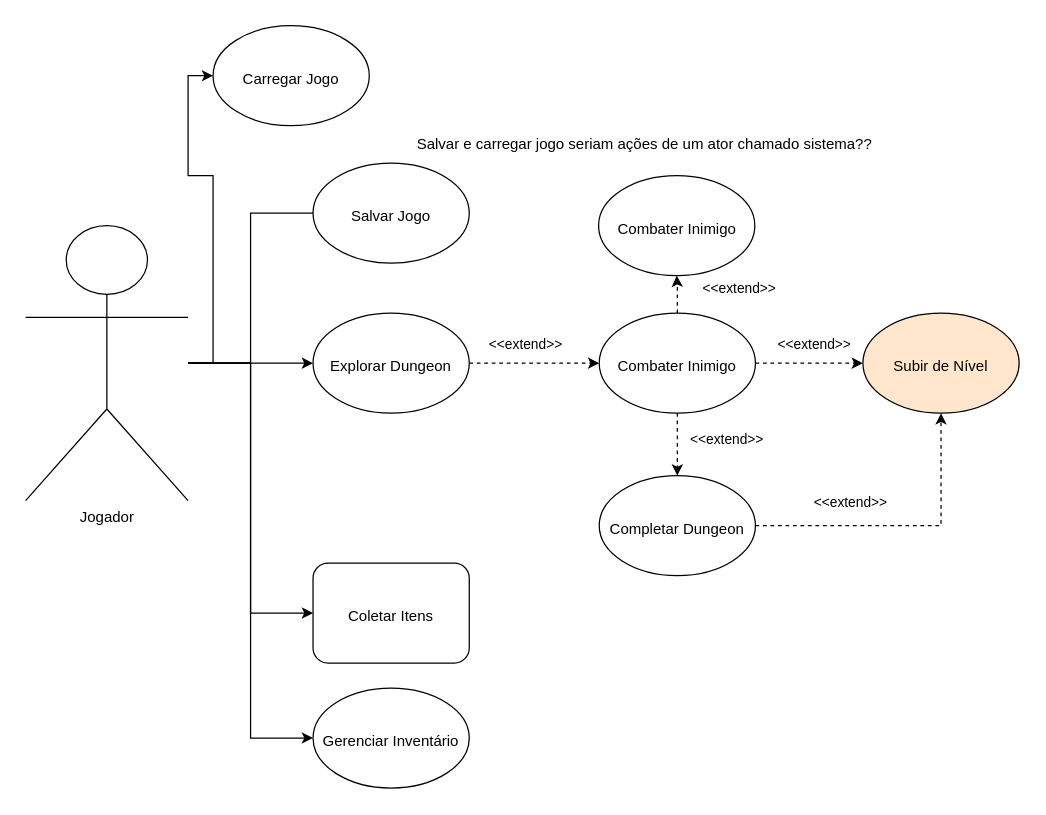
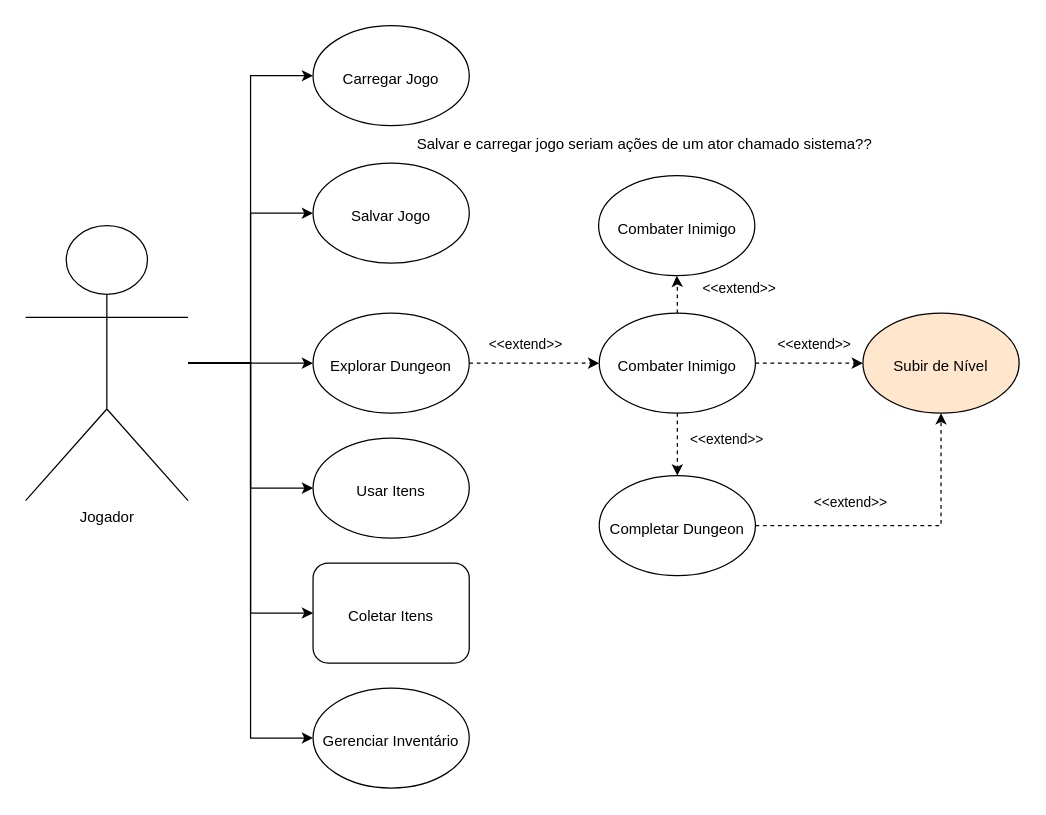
node "Carregar Jogo": moved (291, 76) -> (391, 76)
edge "Salvar Jogo" -- "Jogador": arrowhead none -> classic
edge "Jogador" -> "Usar Itens": added
node "Usar Itens": added
